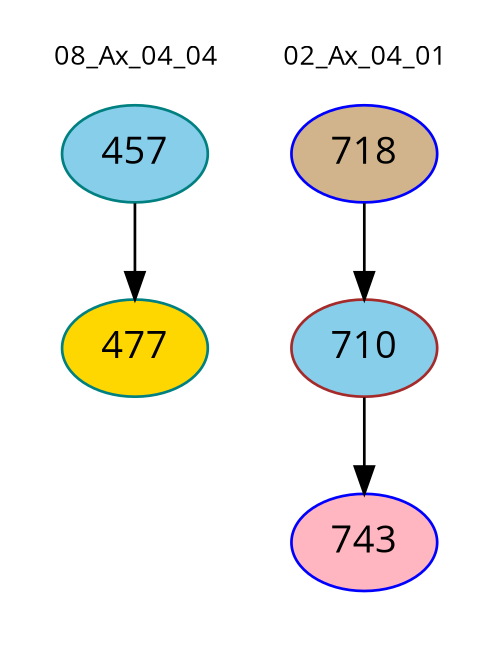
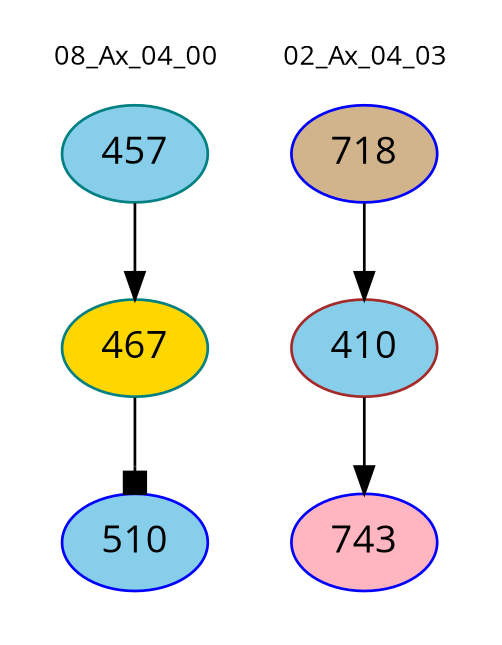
cluster "08_Ax_04_04": label "08_Ax_04_04" -> "08_Ax_04_00"
cluster "02_Ax_04_01": label "02_Ax_04_01" -> "02_Ax_04_03"
node "477": label "477" -> "467"
node "710": label "710" -> "410"
node "510": added
